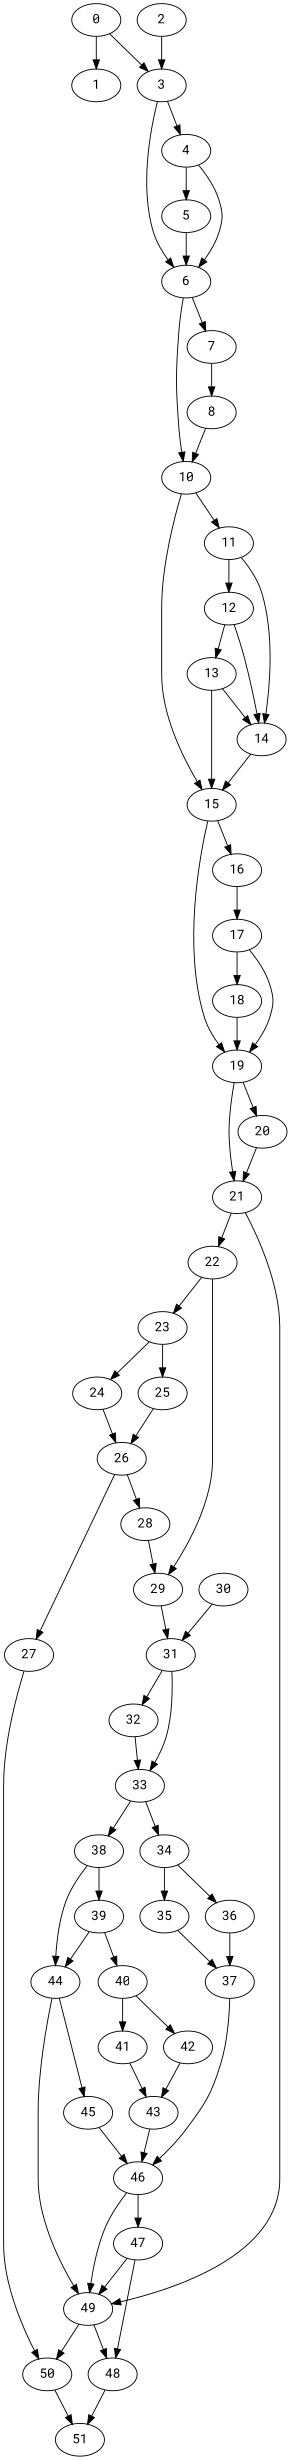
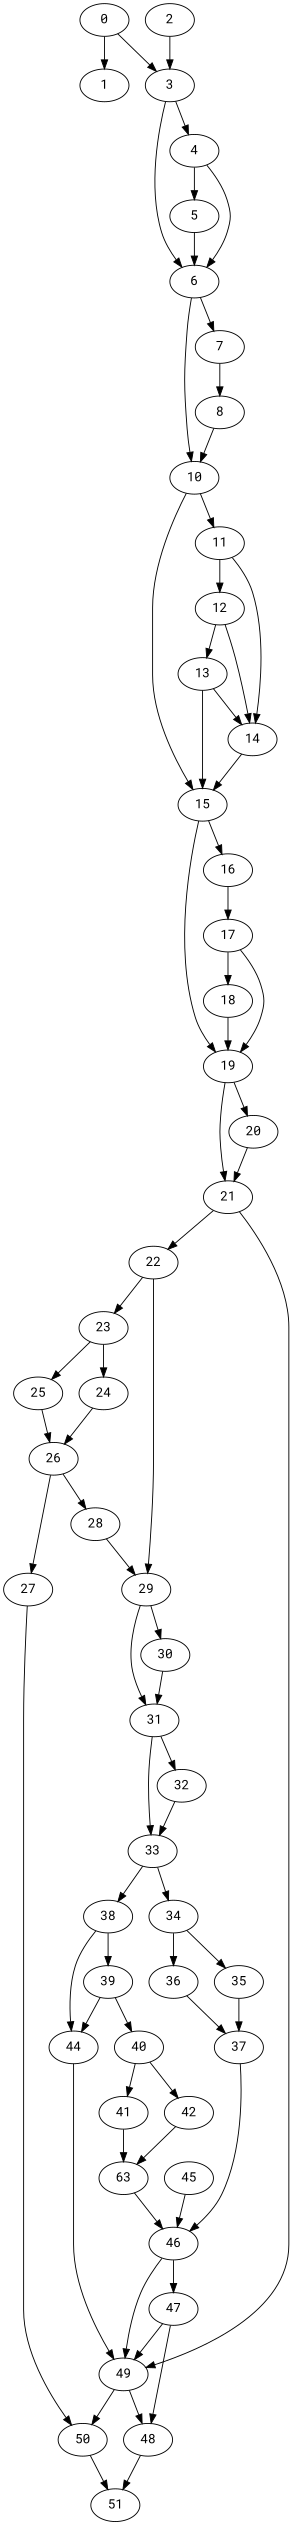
edge "29" -> "30": added
edge "44" -> "45": removed
node "43": label "43" -> "63"
